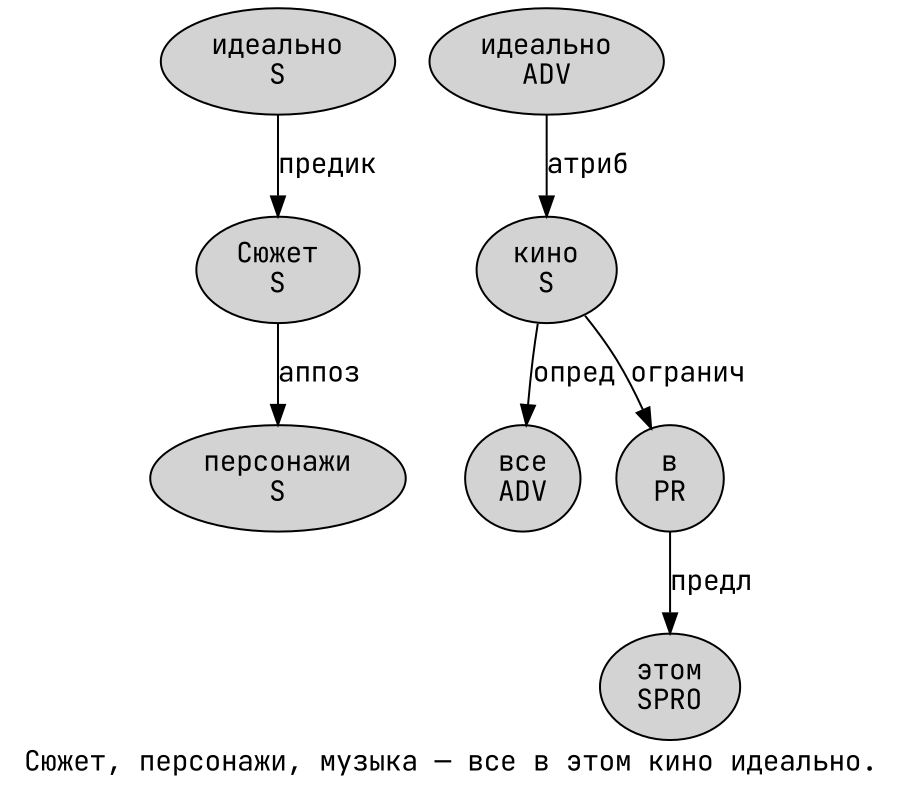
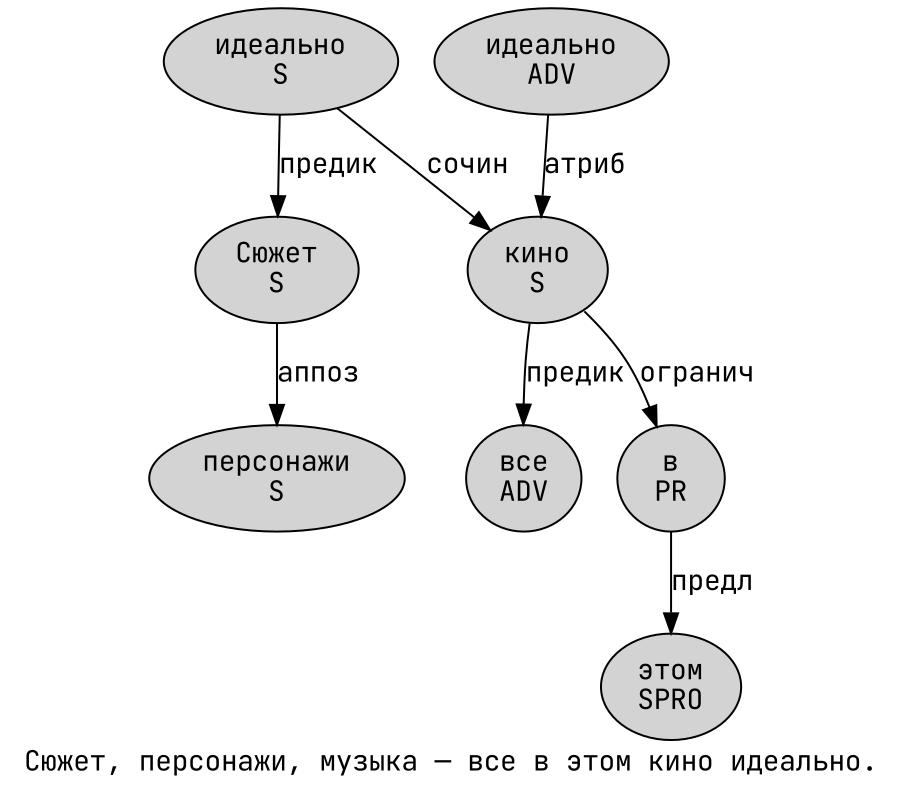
edge "идеально S" -> "кино S": added, label "сочин"
edge "кино S" -> "все ADV": label "опред" -> "предик"
